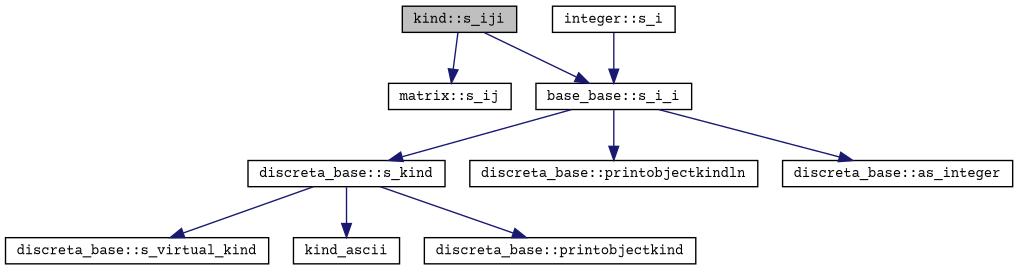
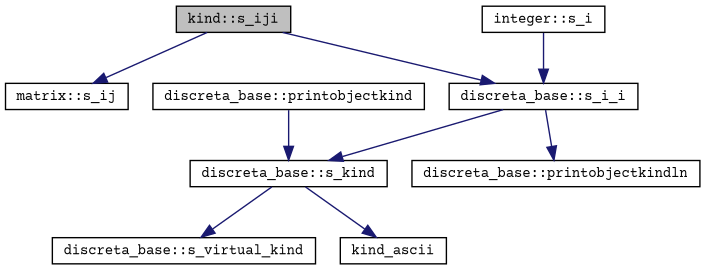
node "base_base::s_i_i": label "base_base::s_i_i" -> "discreta_base::s_i_i"
node "discreta_base::as_integer": removed
edge "discreta_base::s_kind" -> "discreta_base::printobjectkind": reversed
